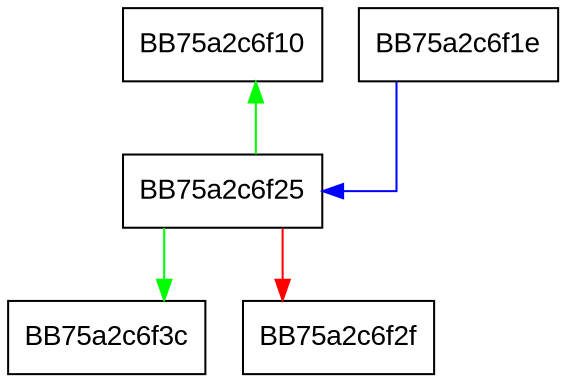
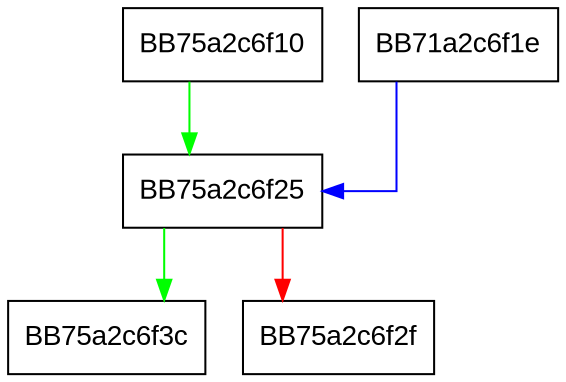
node "BB75a2c6f1e": label "BB75a2c6f1e" -> "BB71a2c6f1e"
edge "BB75a2c6f25" -> "BB75a2c6f10": reversed
